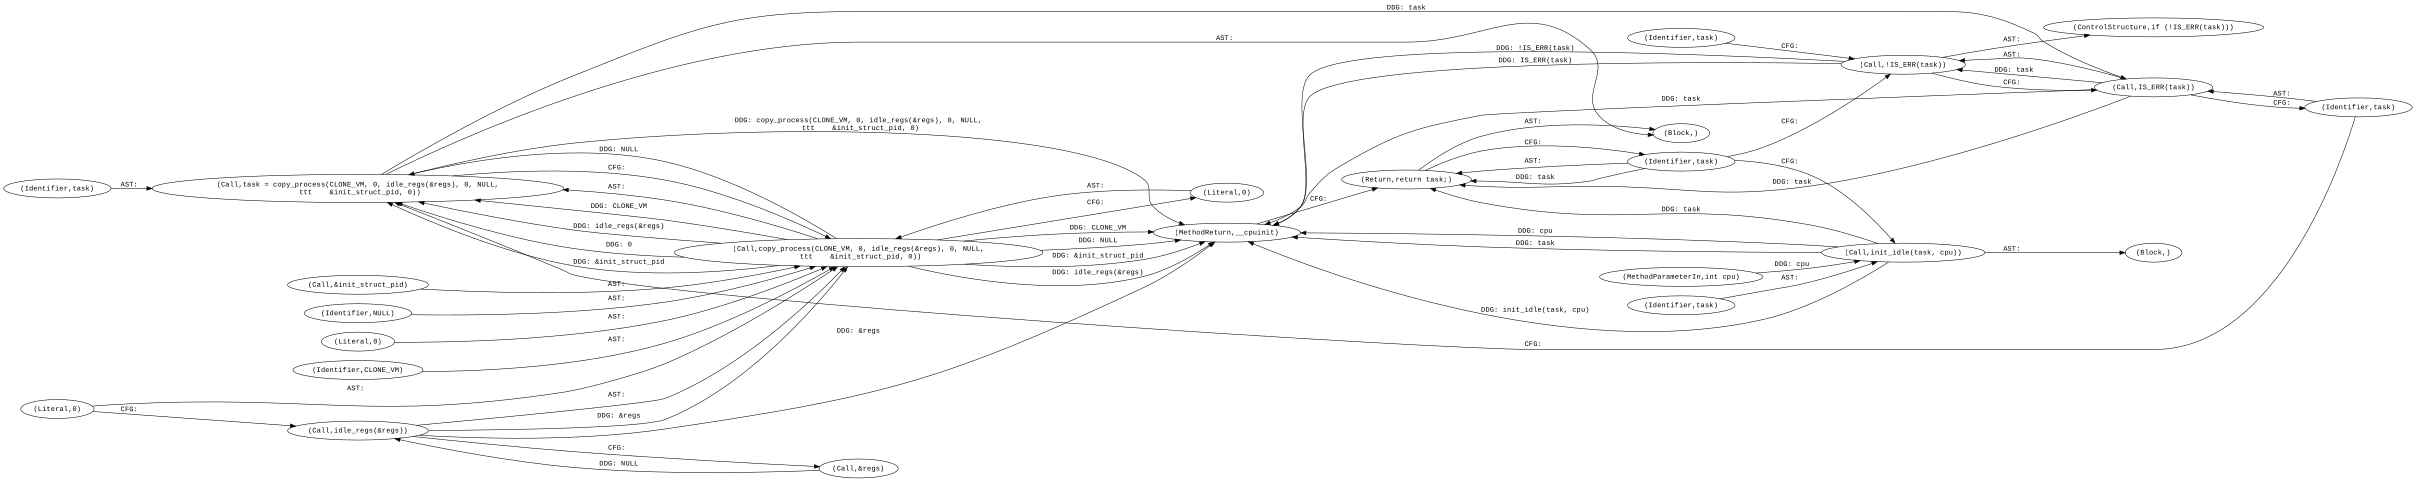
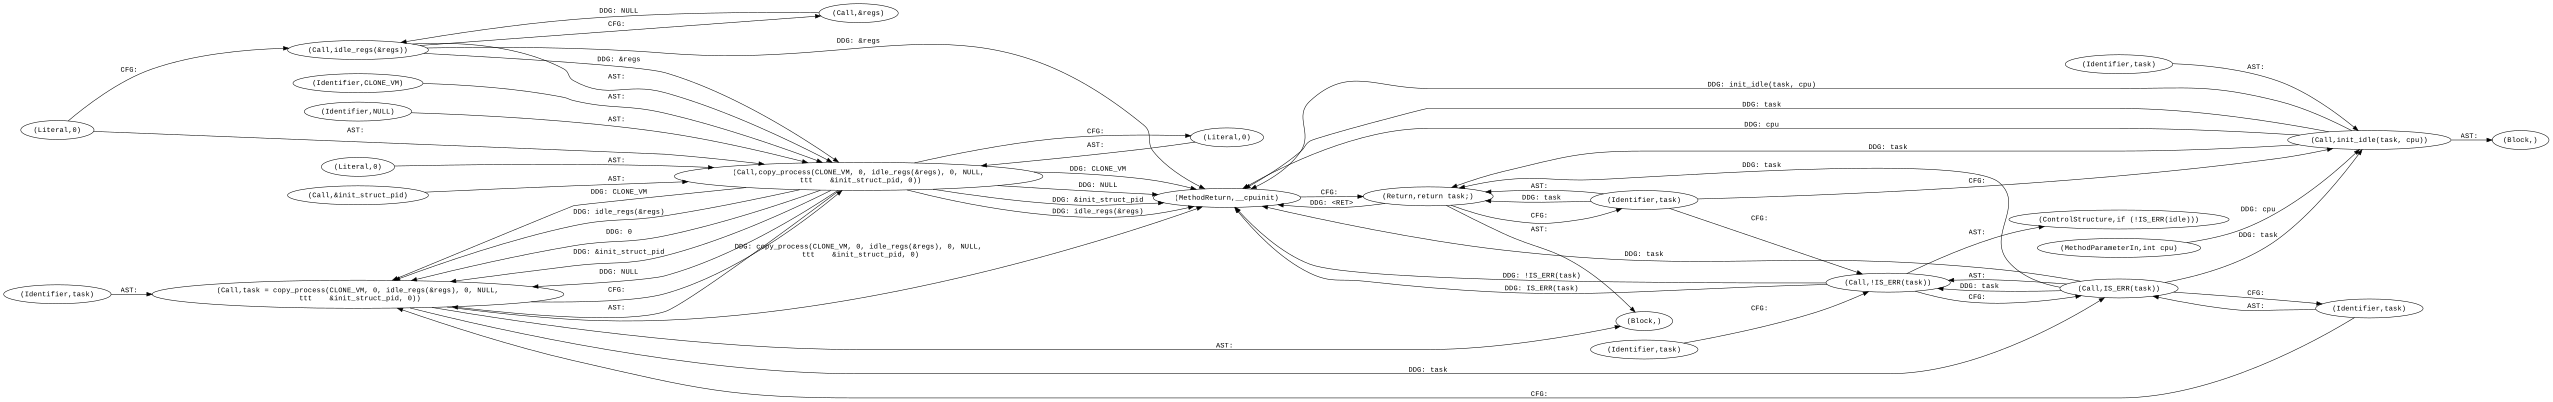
node "(ControlStructure,if (!IS_ERR(task)))": label "(ControlStructure,if (!IS_ERR(task)))" -> "(ControlStructure,if (!IS_ERR(idle)))"
edge "(Return,return task;)" -> "(MethodReturn,__cpuinit)": added, label "DDG: <RET>"
edge "(Call,IS_ERR(task))" -> "(Call,init_idle(task, cpu))": added, label "DDG: task"
